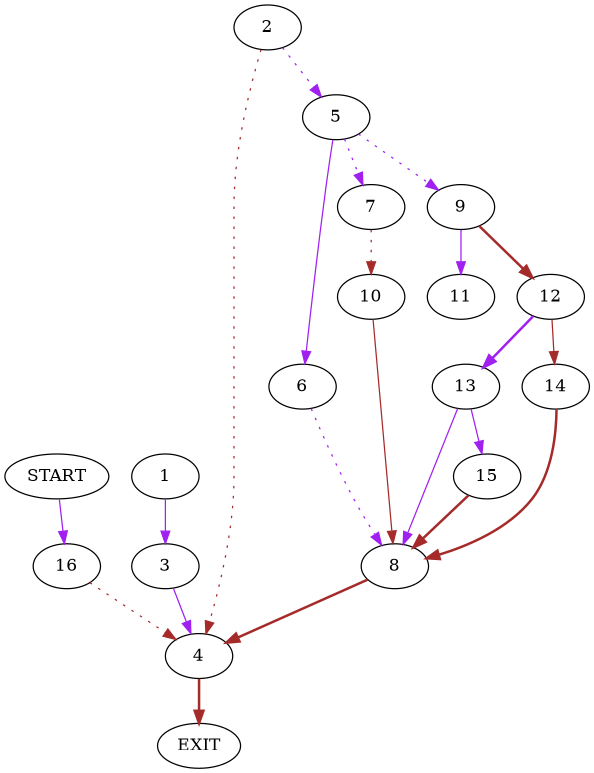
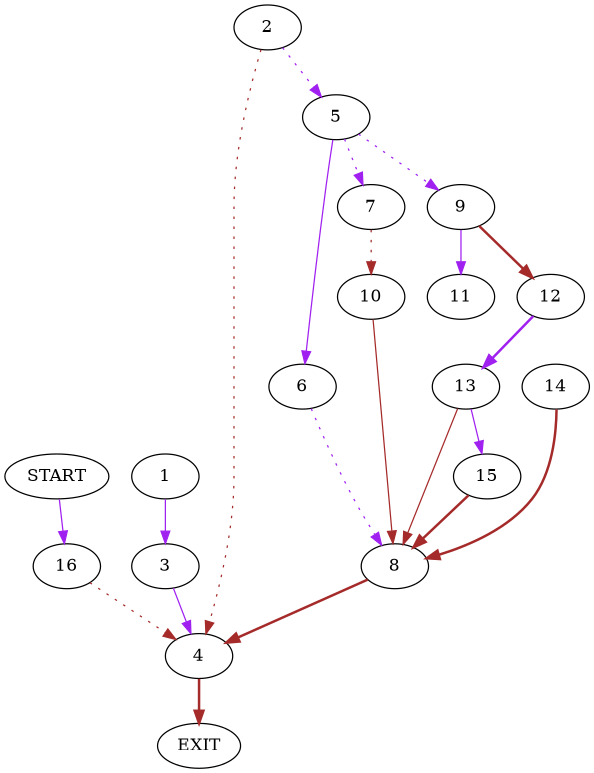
edge "12" -> "14": removed
edge "13" -> "8": color purple -> brown
